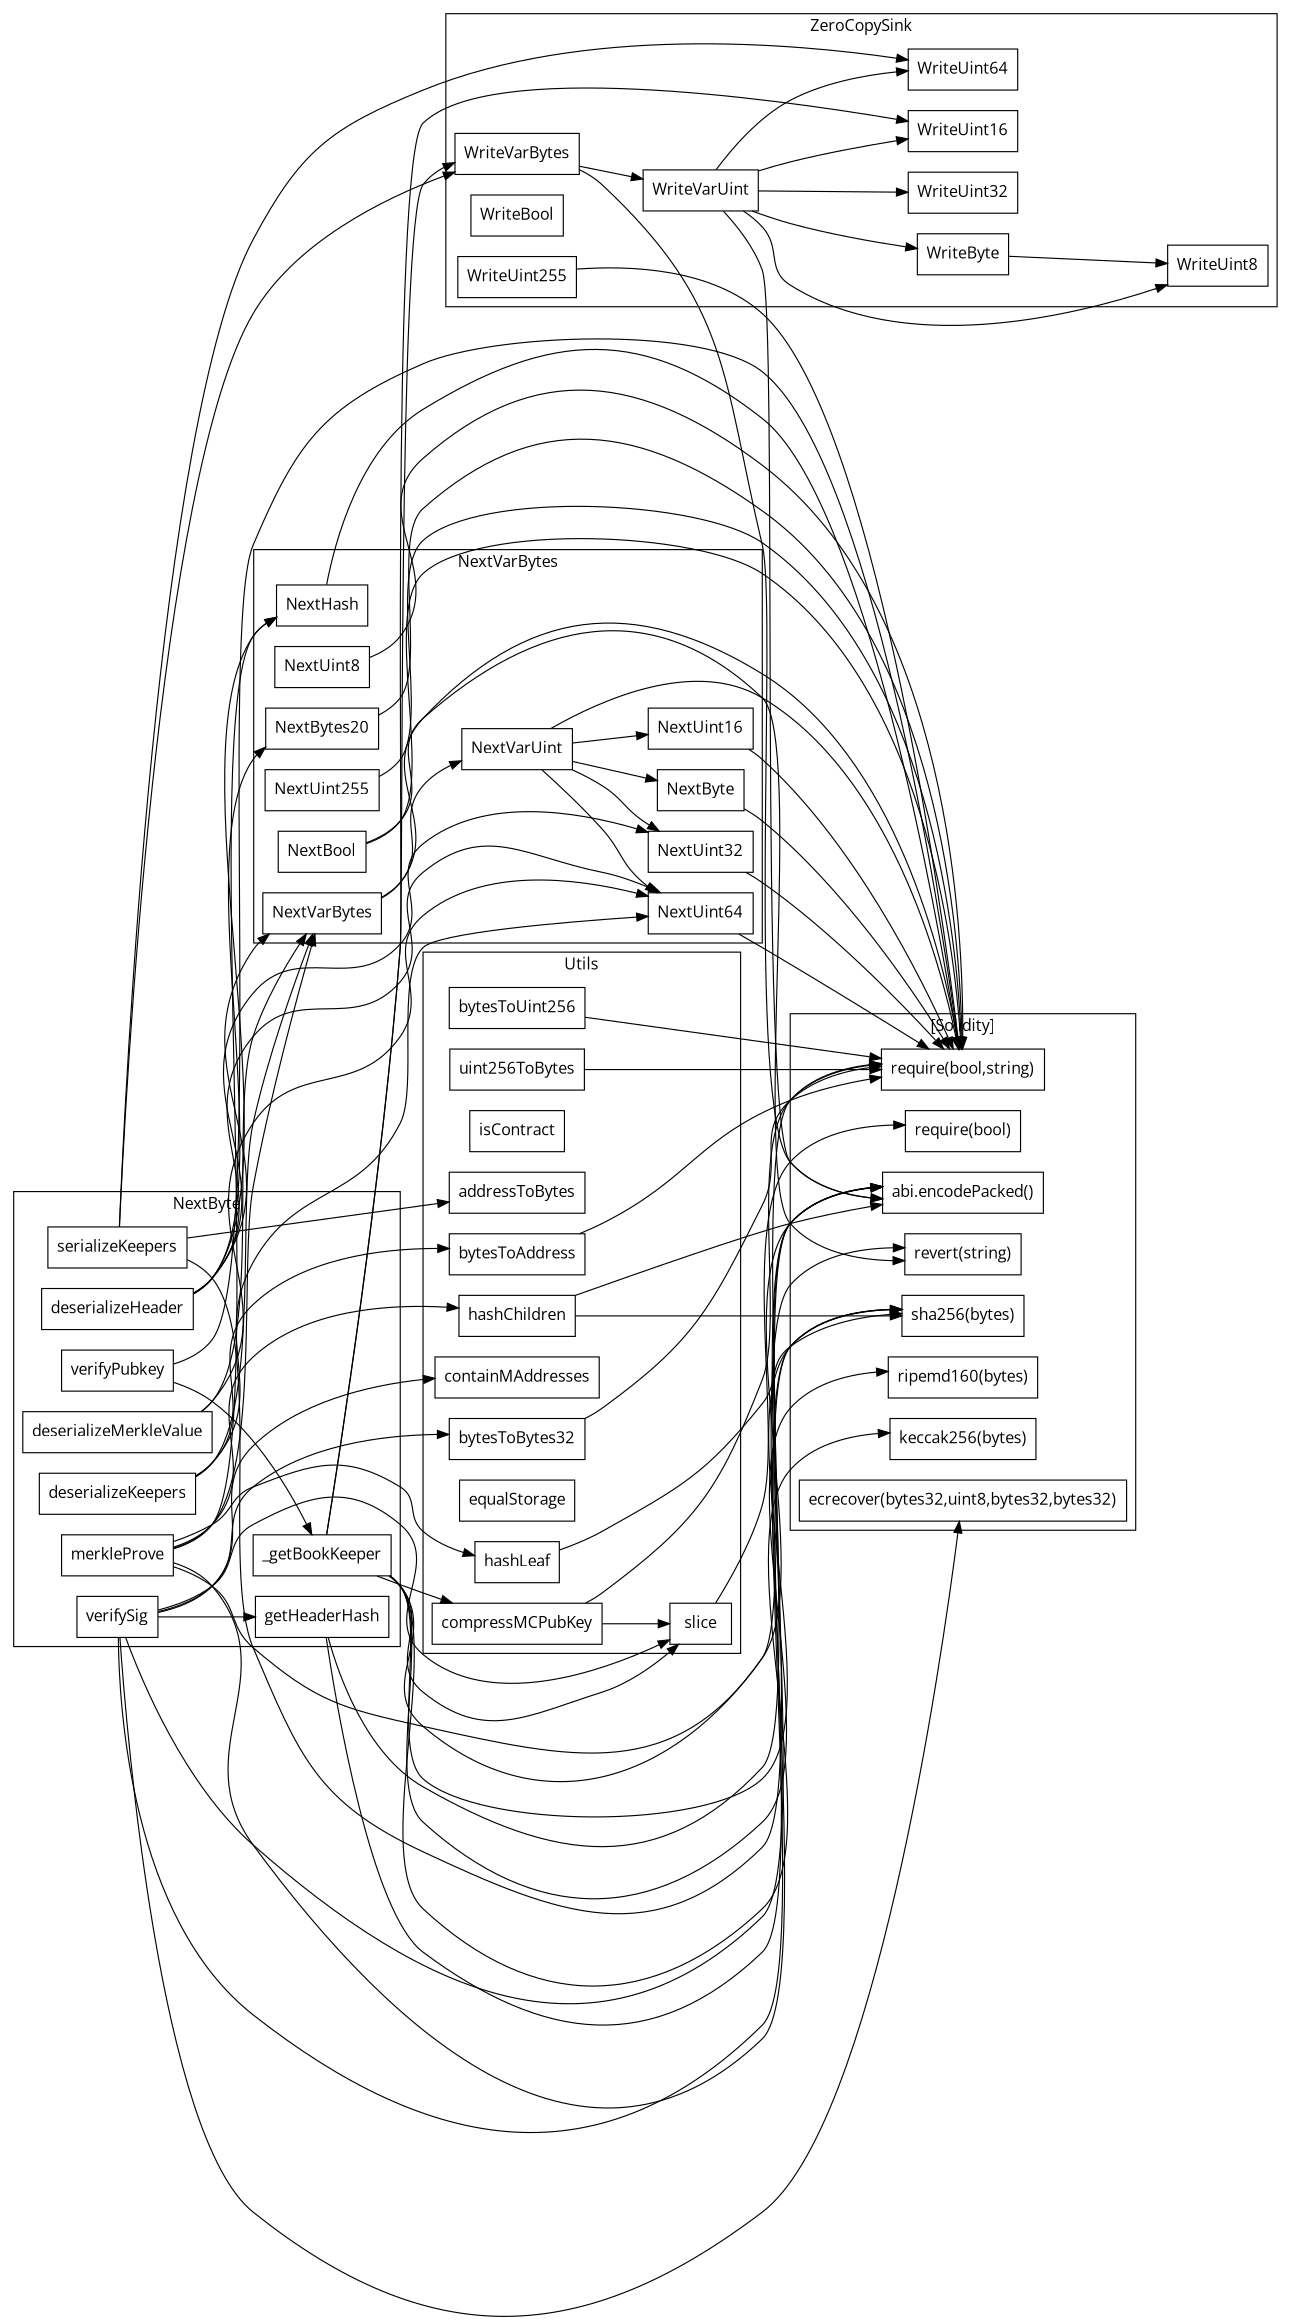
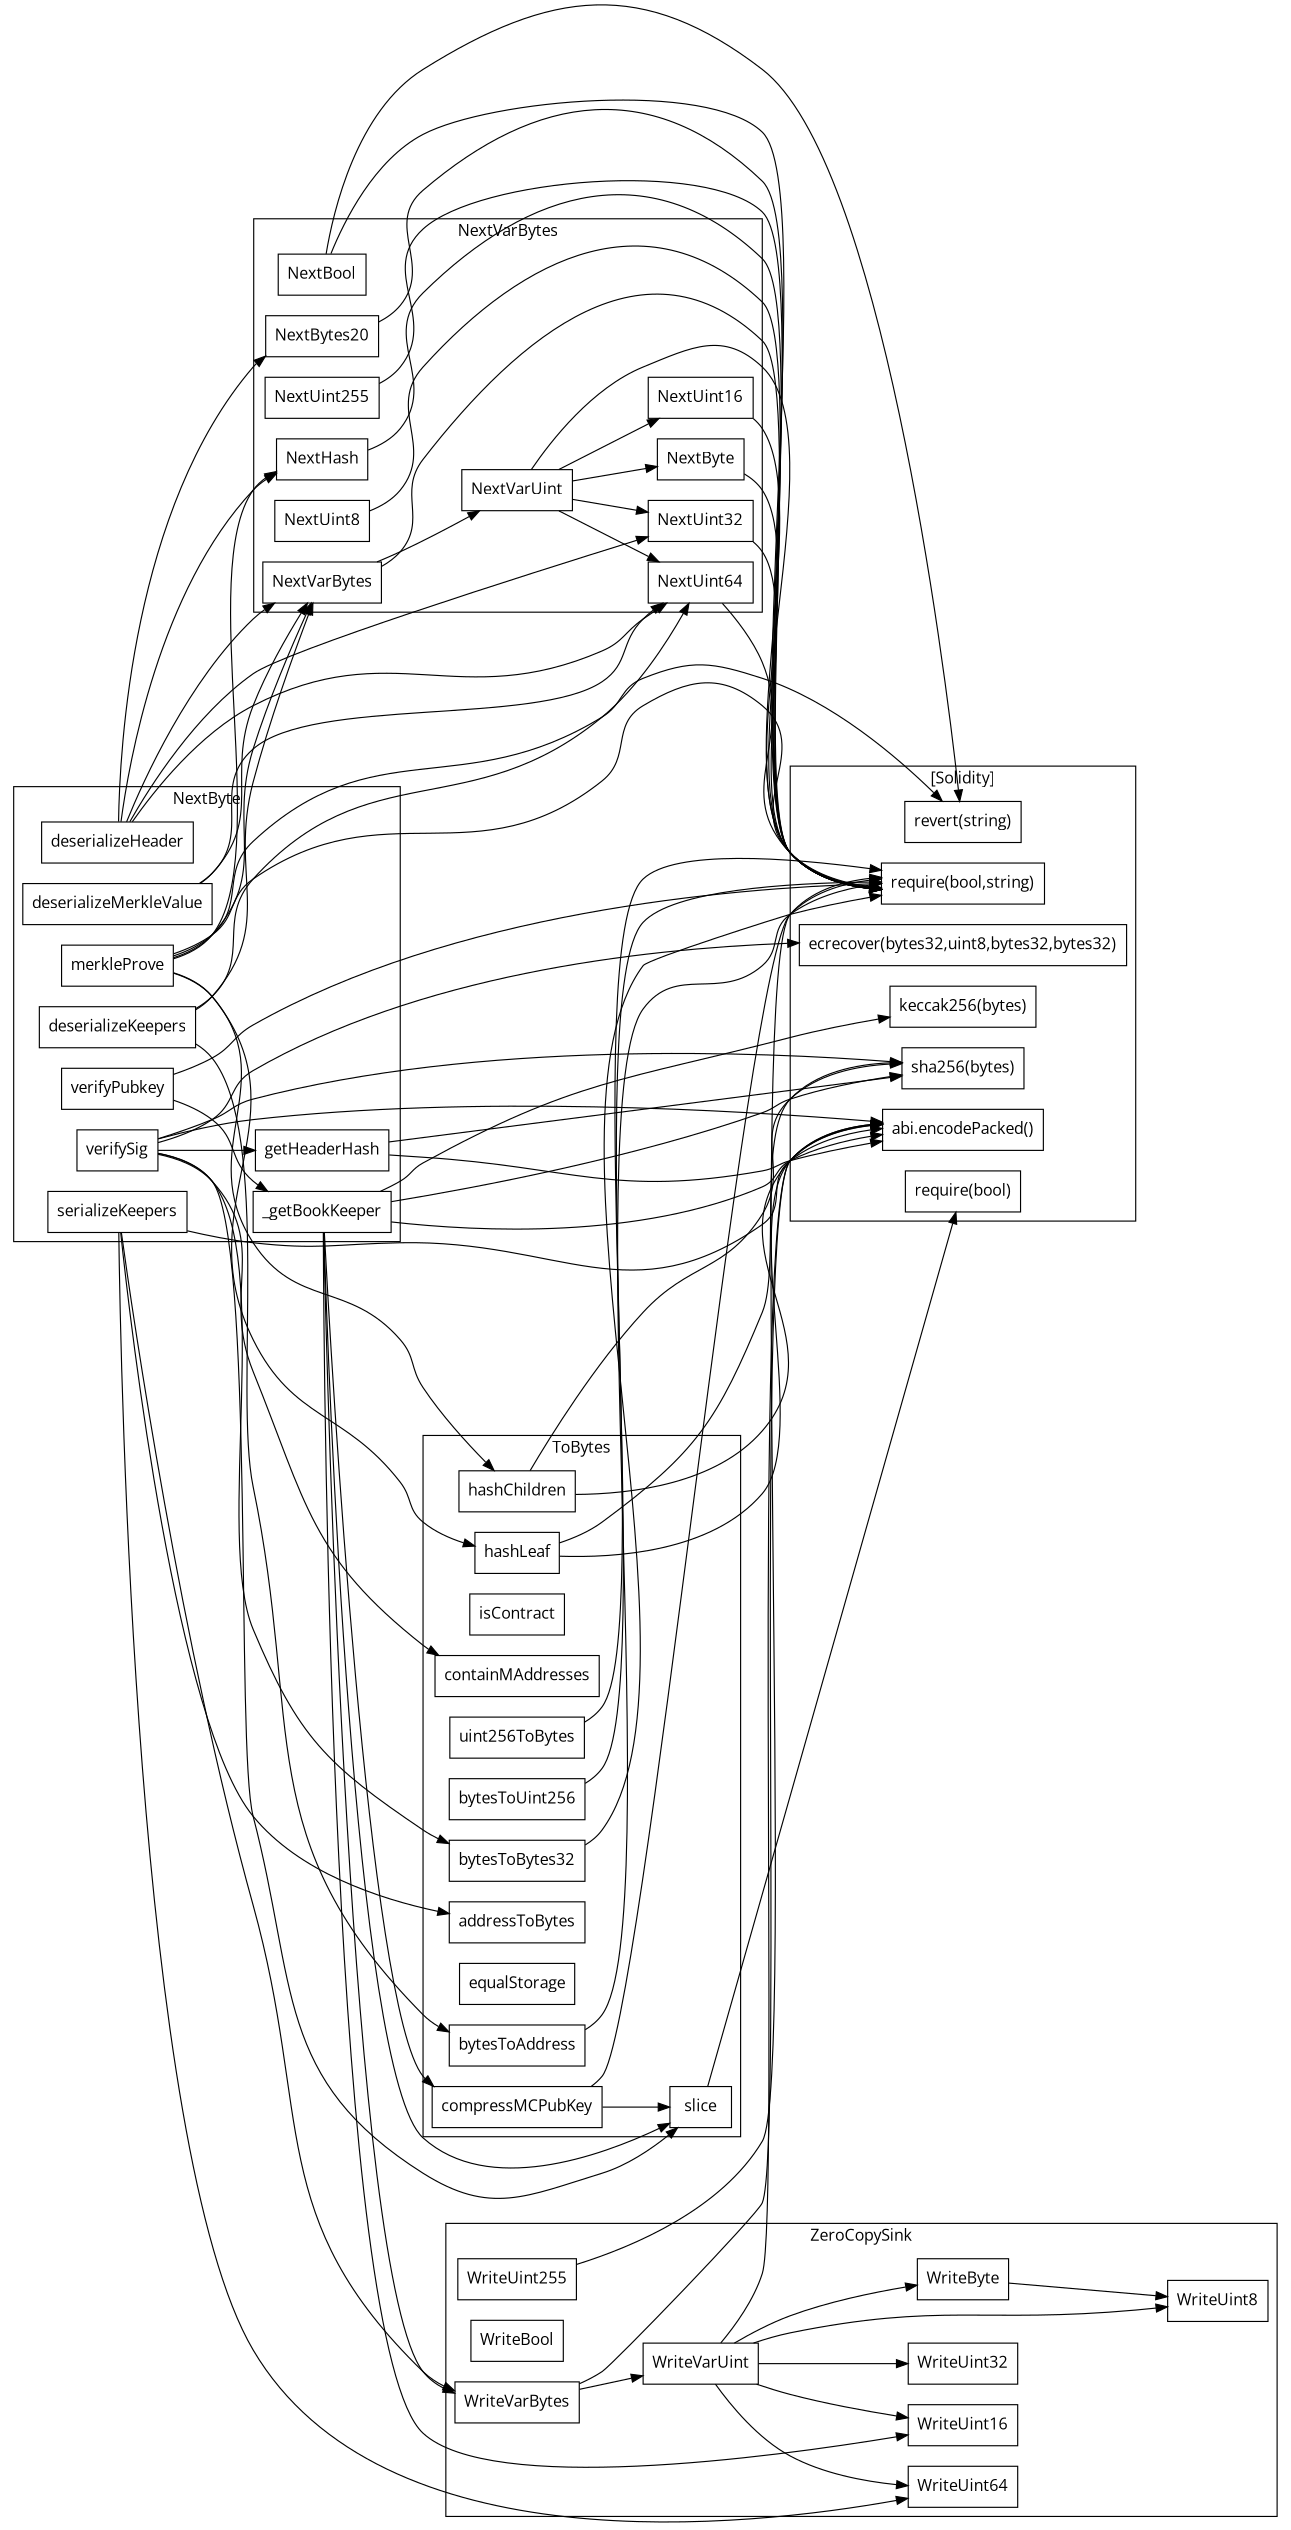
cluster "Utils": label "Utils" -> "ToBytes"
node "ripemd160(bytes)": removed
edge "hashLeaf" -> "abi.encodePacked()": added
